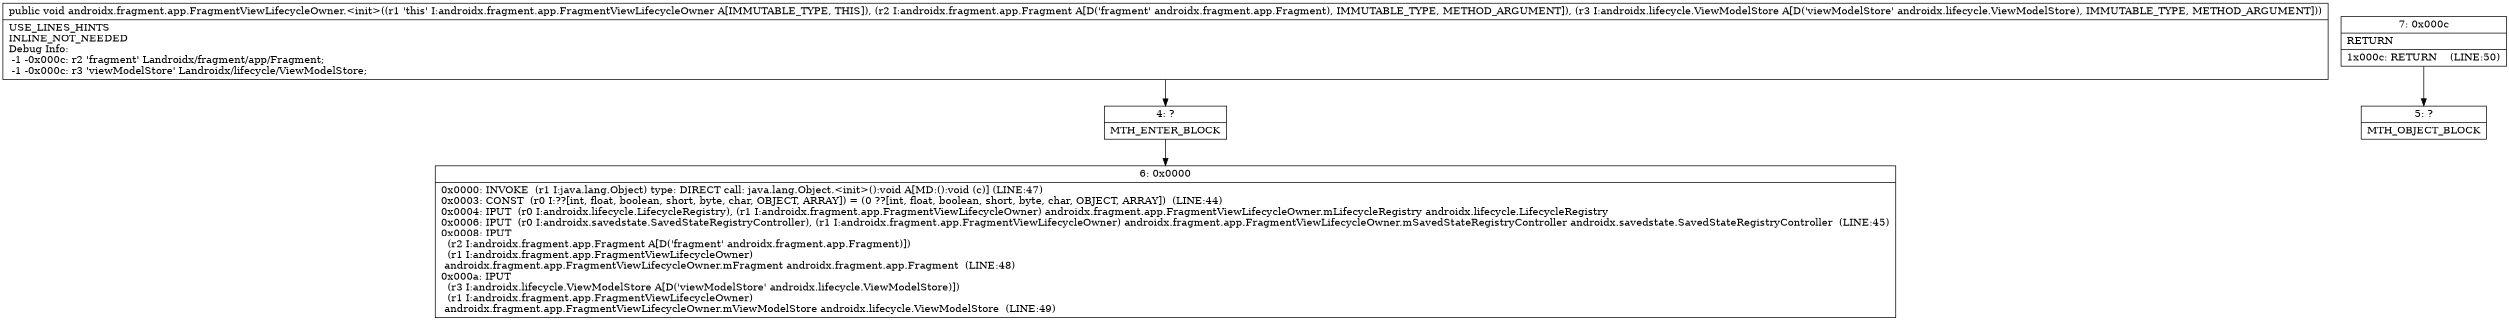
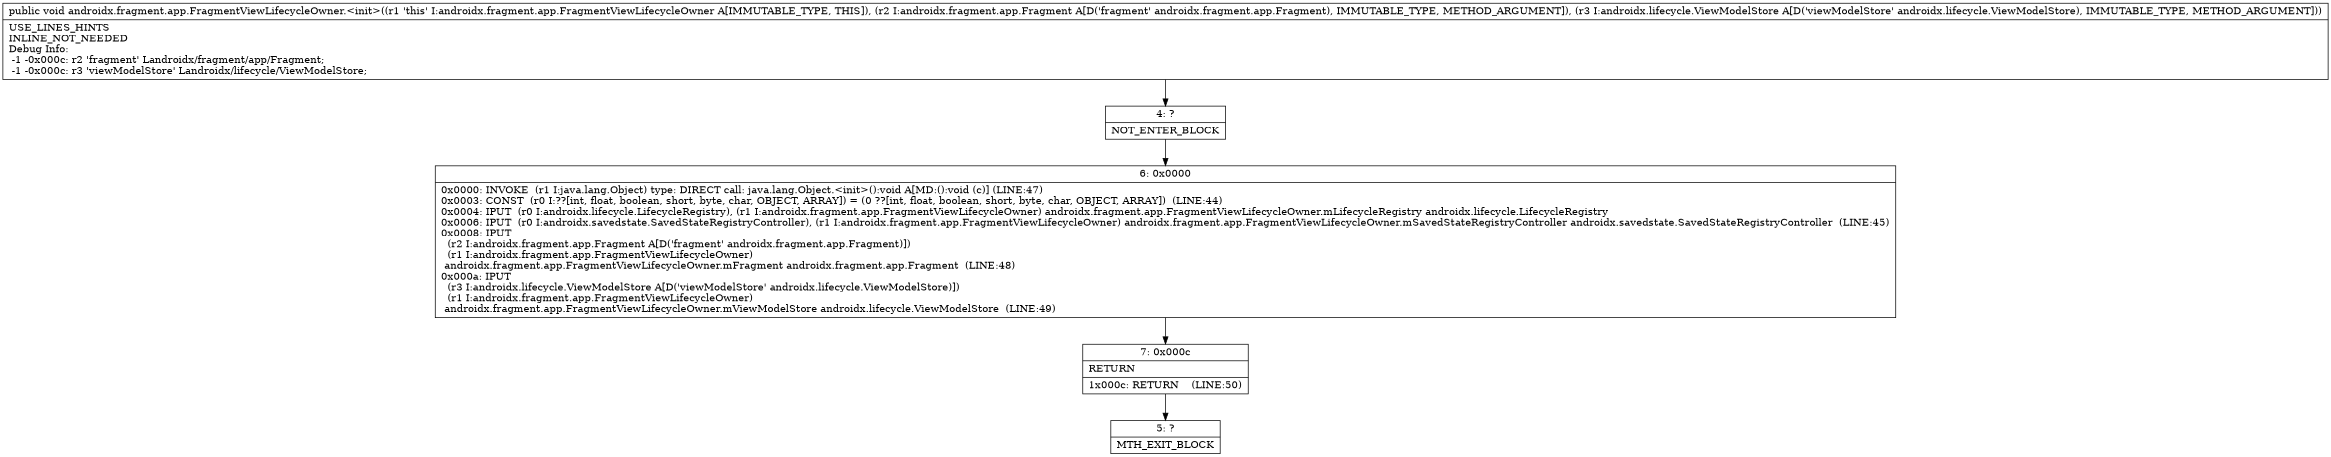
node "4: ?": text "MTH_ENTER_BLOCK" -> "NOT_ENTER_BLOCK"
node "5: ?": text "MTH_OBJECT_BLOCK" -> "MTH_EXIT_BLOCK"
edge "6: 0x0000" -> "7: 0x000c": added
